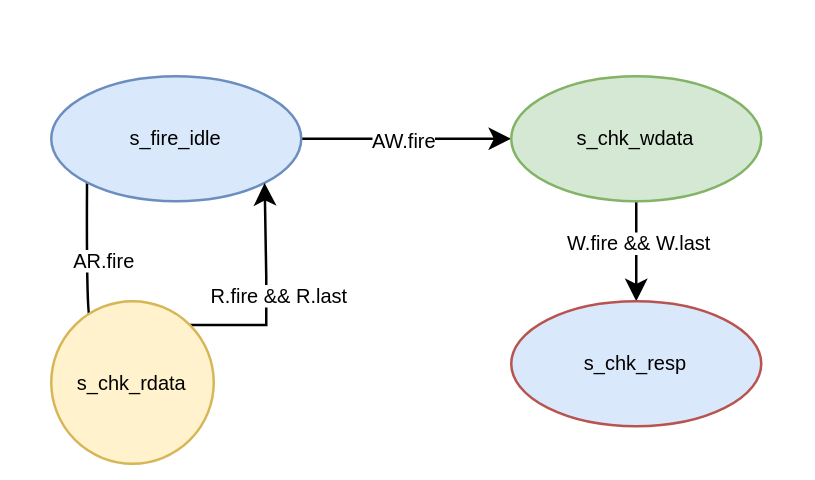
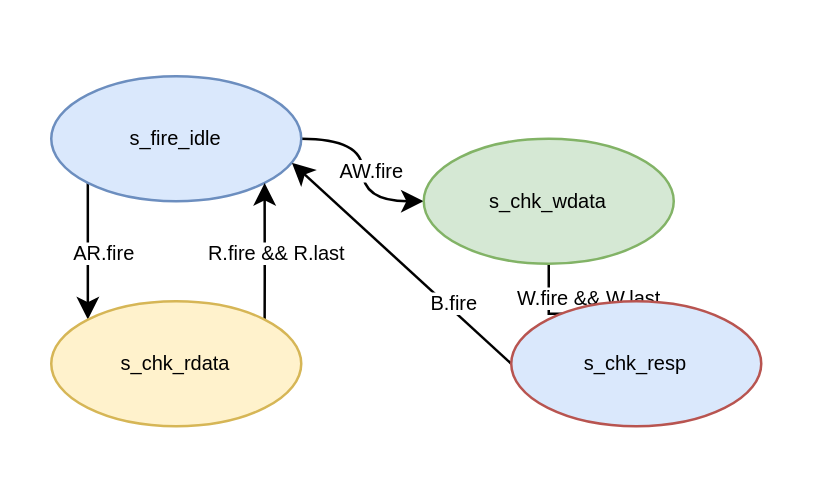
node "s_chk_wdata": moved (636, 139) -> (549, 201)
edge "s_chk_resp" -> "s_fire_idle": added, label "B.fire"
node "s_chk_rdata": size 163x163 -> 250x125
